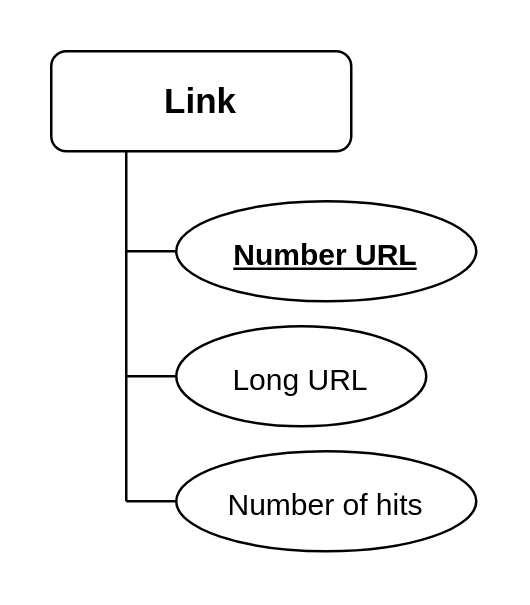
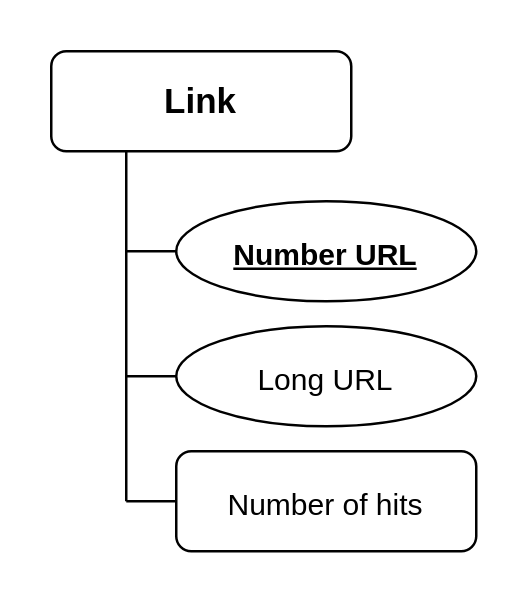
node "Long URL": size 250x100 -> 300x100
node "Number of hits": shape ellipse -> rounded rectangle
